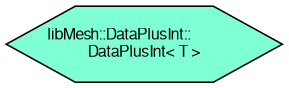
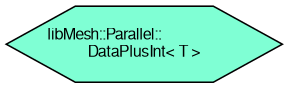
node "libMesh::DataPlusInt:: DataPlusInt< T >": label "libMesh::DataPlusInt:: DataPlusInt< T >" -> "libMesh::Parallel:: DataPlusInt< T >"
